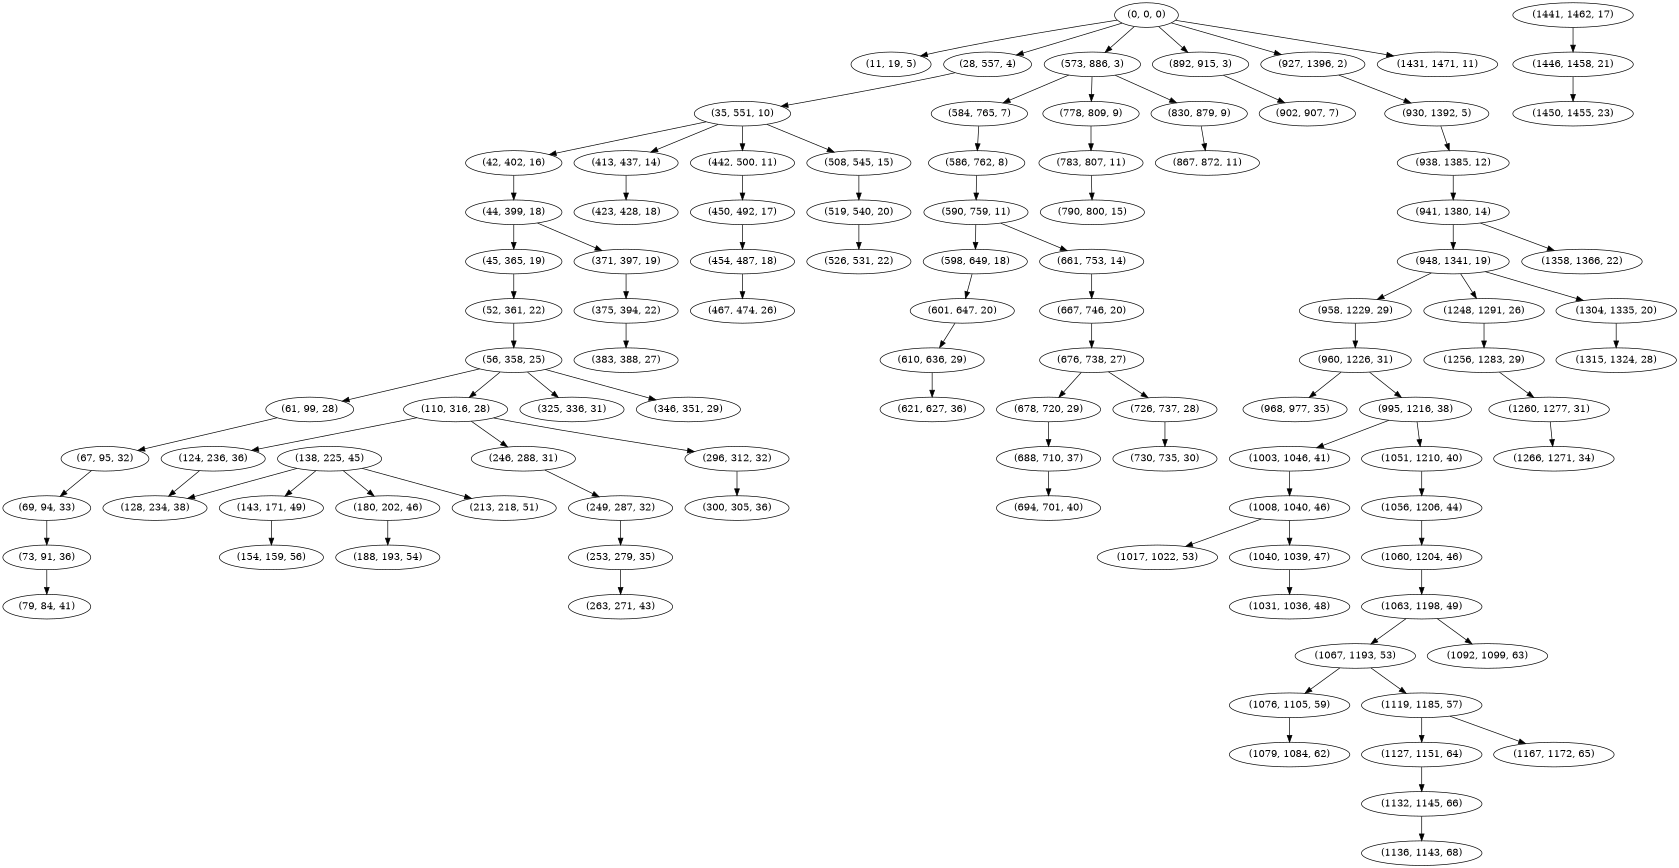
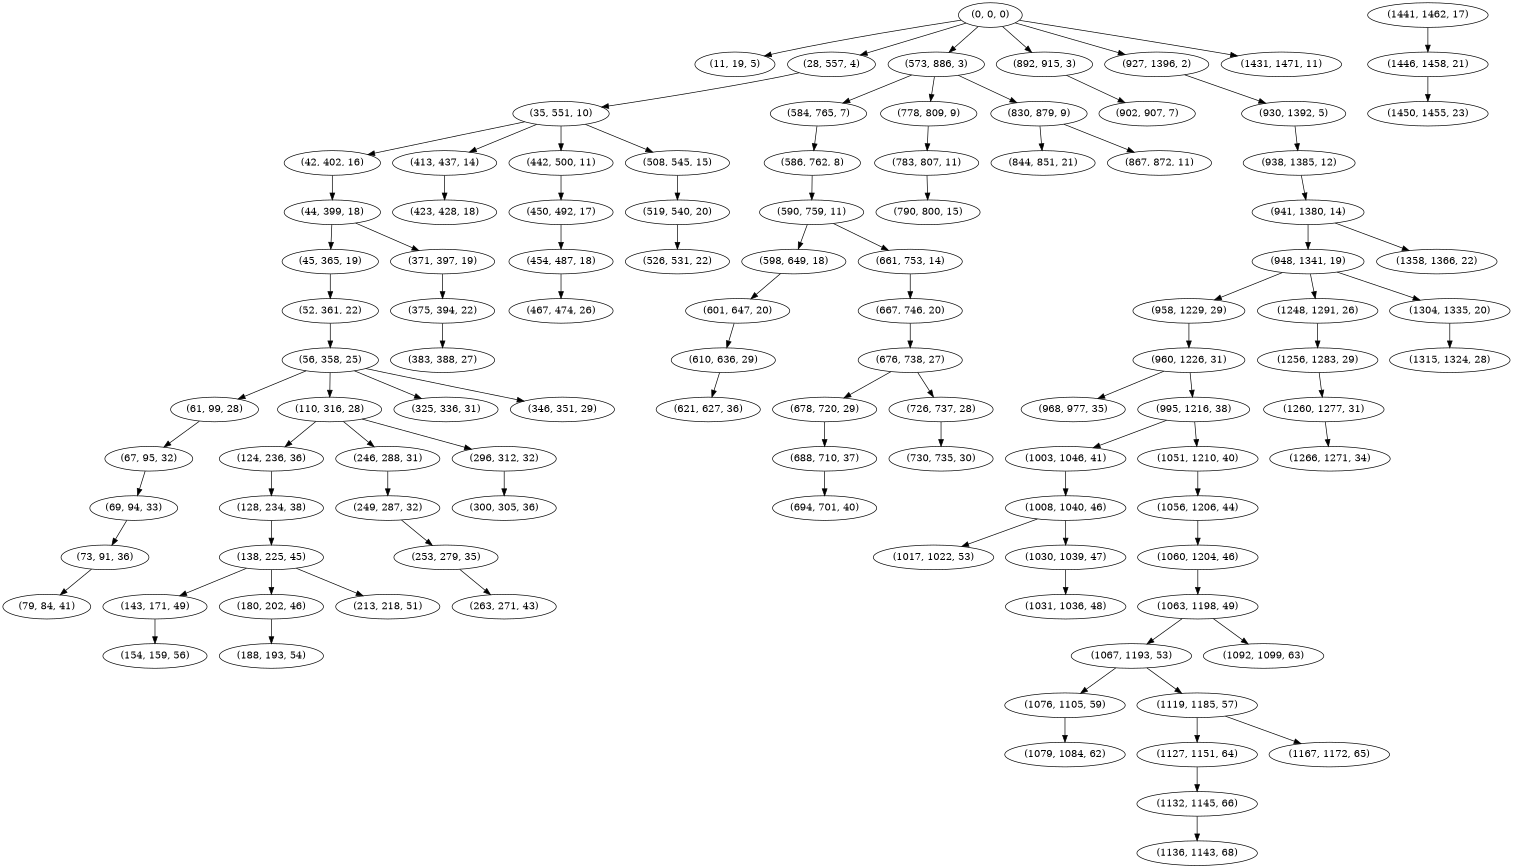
node "(844, 851, 21)": added
edge "(138, 225, 45)" -> "(128, 234, 38)": reversed
node "(1040, 1039, 47)": label "(1040, 1039, 47)" -> "(1030, 1039, 47)"
